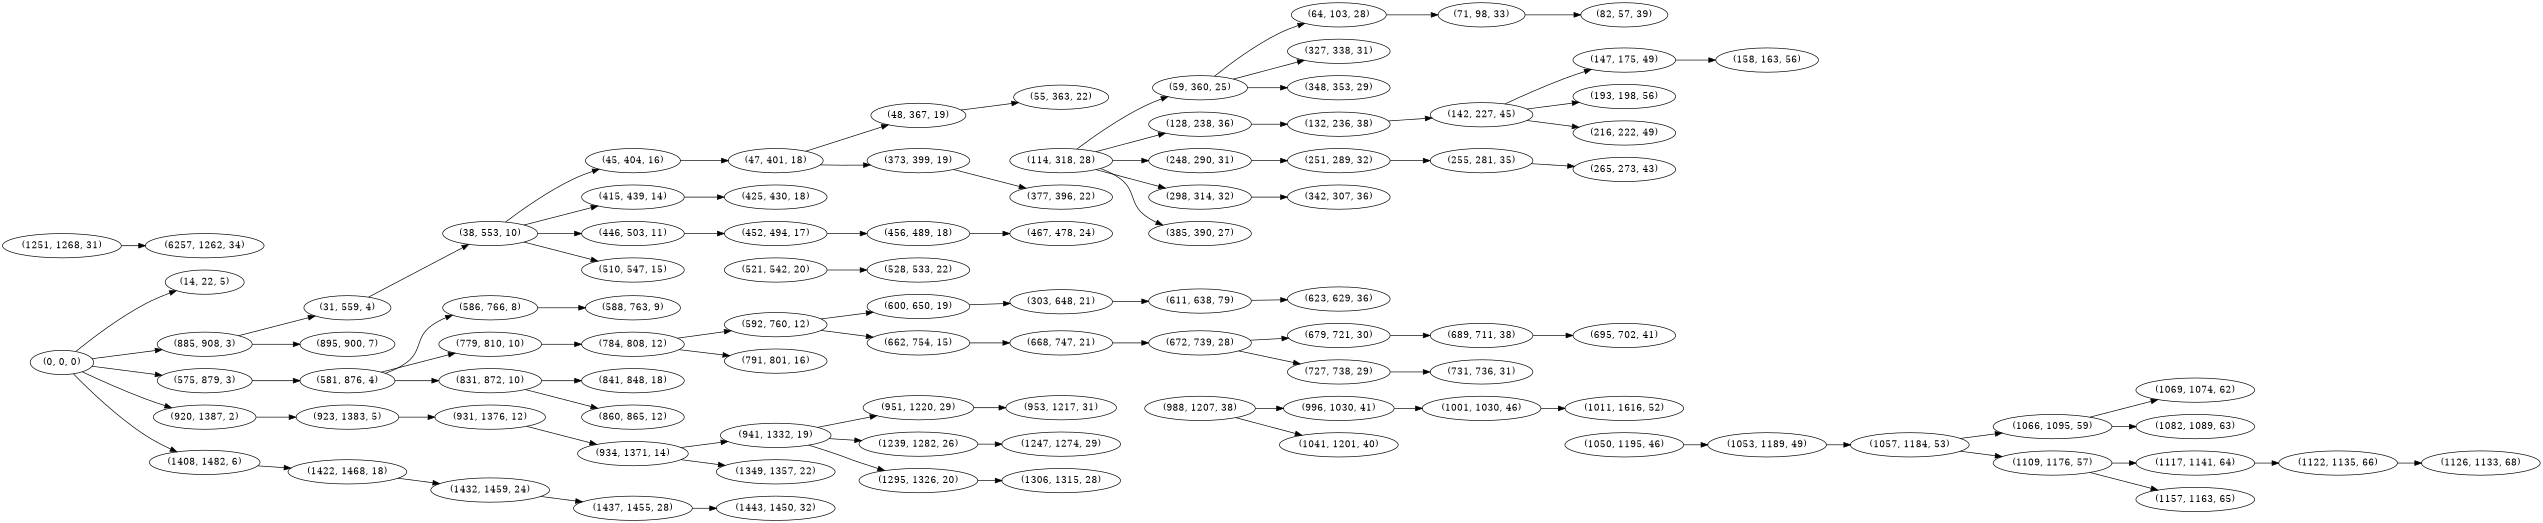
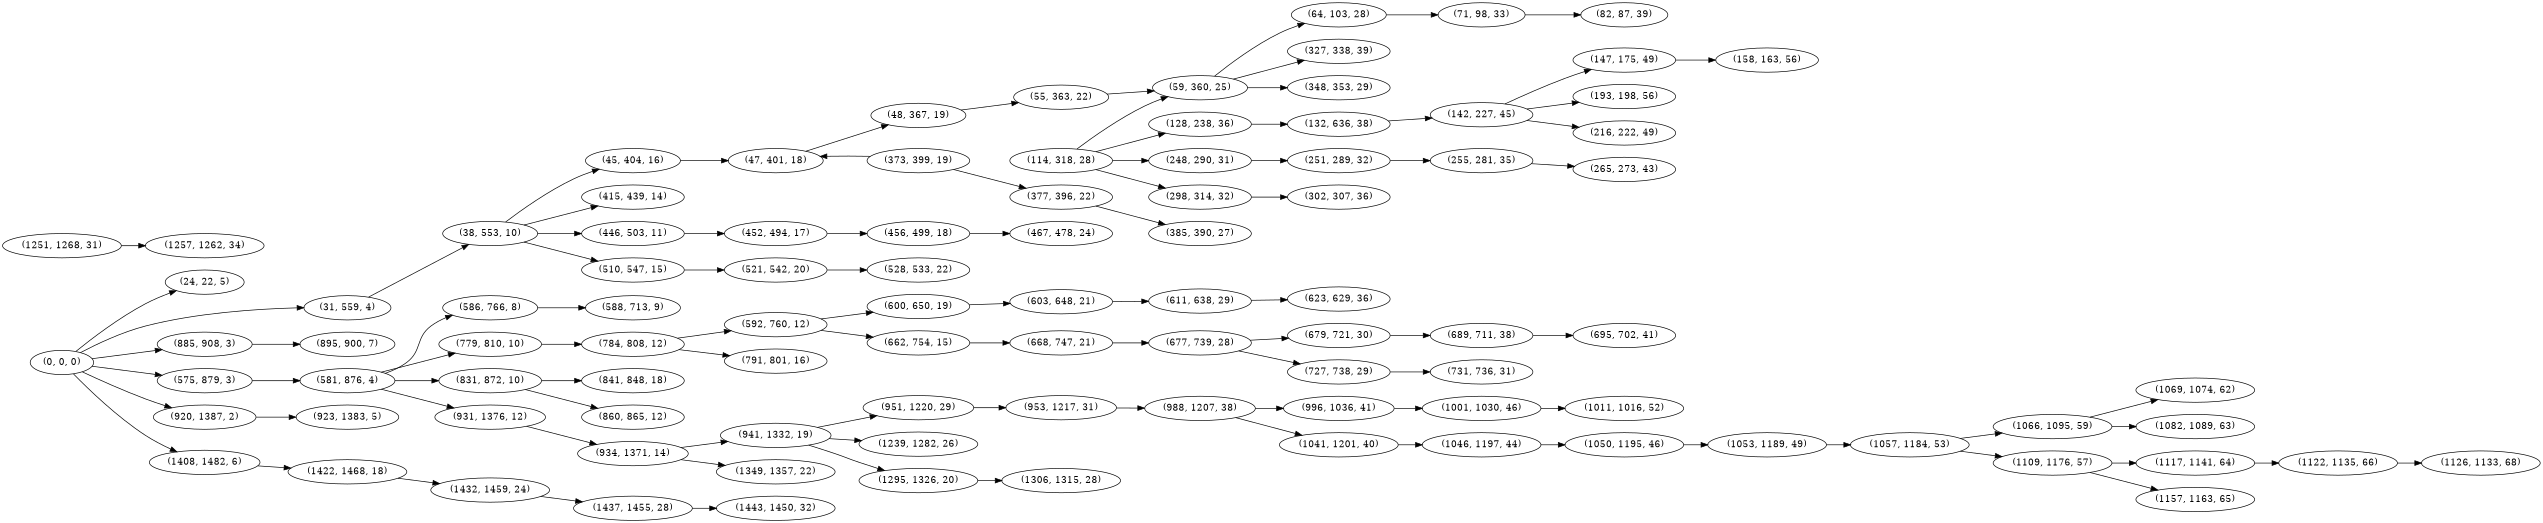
node "(82, 57, 39)": label "(82, 57, 39)" -> "(82, 87, 39)"
node "(327, 338, 31)": label "(327, 338, 31)" -> "(327, 338, 39)"
edge "(55, 363, 22)" -> "(59, 360, 25)": added
node "(132, 236, 38)": label "(132, 236, 38)" -> "(132, 636, 38)"
edge "(47, 401, 18)" -> "(373, 399, 19)": reversed
edge "(114, 318, 28)" -> "(385, 390, 27)": now "(377, 396, 22)" -> "(385, 390, 27)"
node "(425, 430, 18)": removed
node "(342, 307, 36)": label "(342, 307, 36)" -> "(302, 307, 36)"
node "(456, 489, 18)": label "(456, 489, 18)" -> "(456, 499, 18)"
node "(6257, 1262, 34)": label "(6257, 1262, 34)" -> "(1257, 1262, 34)"
edge "(510, 547, 15)" -> "(521, 542, 20)": added
node "(14, 22, 5)": label "(14, 22, 5)" -> "(24, 22, 5)"
node "(611, 638, 79)": label "(611, 638, 79)" -> "(611, 638, 29)"
node "(303, 648, 21)": label "(303, 648, 21)" -> "(603, 648, 21)"
node "(588, 763, 9)": label "(588, 763, 9)" -> "(588, 713, 9)"
edge "(885, 908, 3)" -> "(31, 559, 4)": now "(0, 0, 0)" -> "(31, 559, 4)"
node "(672, 739, 28)": label "(672, 739, 28)" -> "(677, 739, 28)"
edge "(953, 1217, 31)" -> "(988, 1207, 38)": added
node "(996, 1030, 41)": label "(996, 1030, 41)" -> "(996, 1036, 41)"
node "(1011, 1616, 52)": label "(1011, 1616, 52)" -> "(1011, 1016, 52)"
edge "(923, 1383, 5)" -> "(931, 1376, 12)": now "(581, 876, 4)" -> "(931, 1376, 12)"
node "(1247, 1274, 29)": removed
node "(1046, 1197, 44)": added
